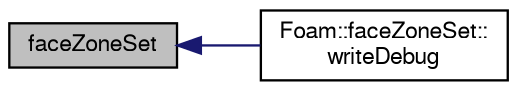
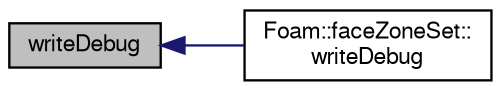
node "faceZoneSet": label "faceZoneSet" -> "writeDebug"
